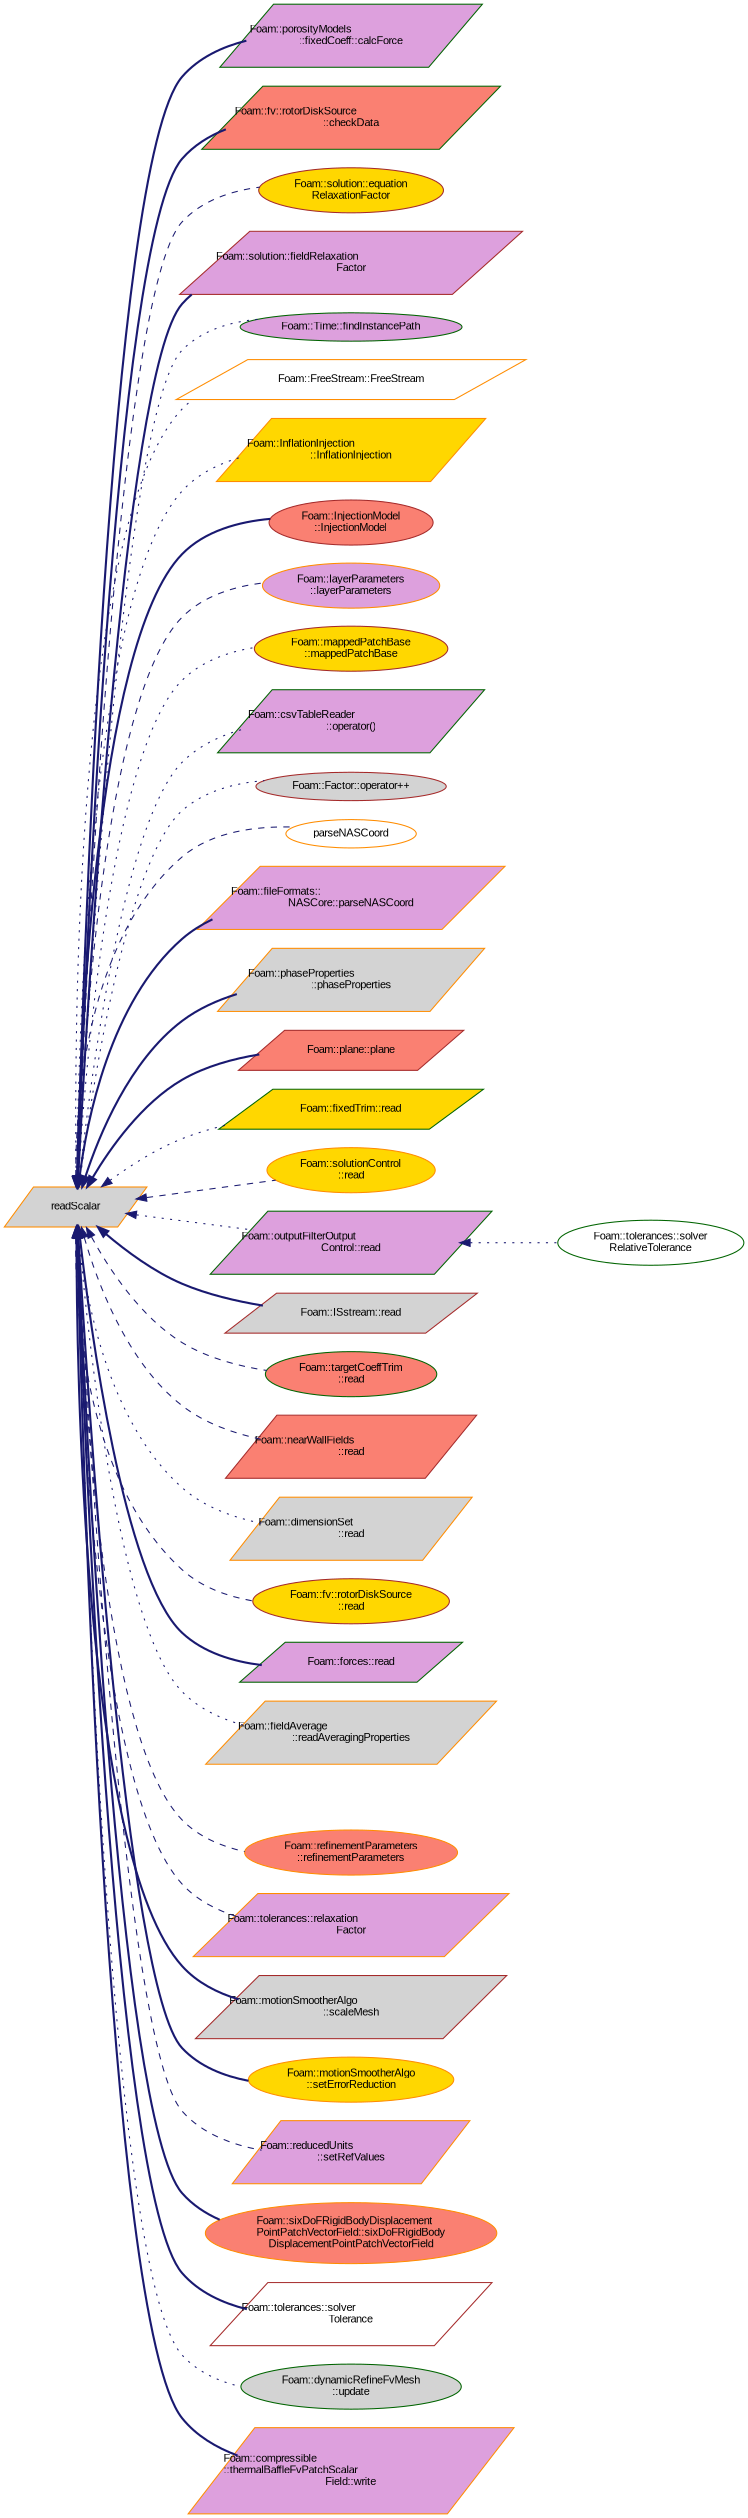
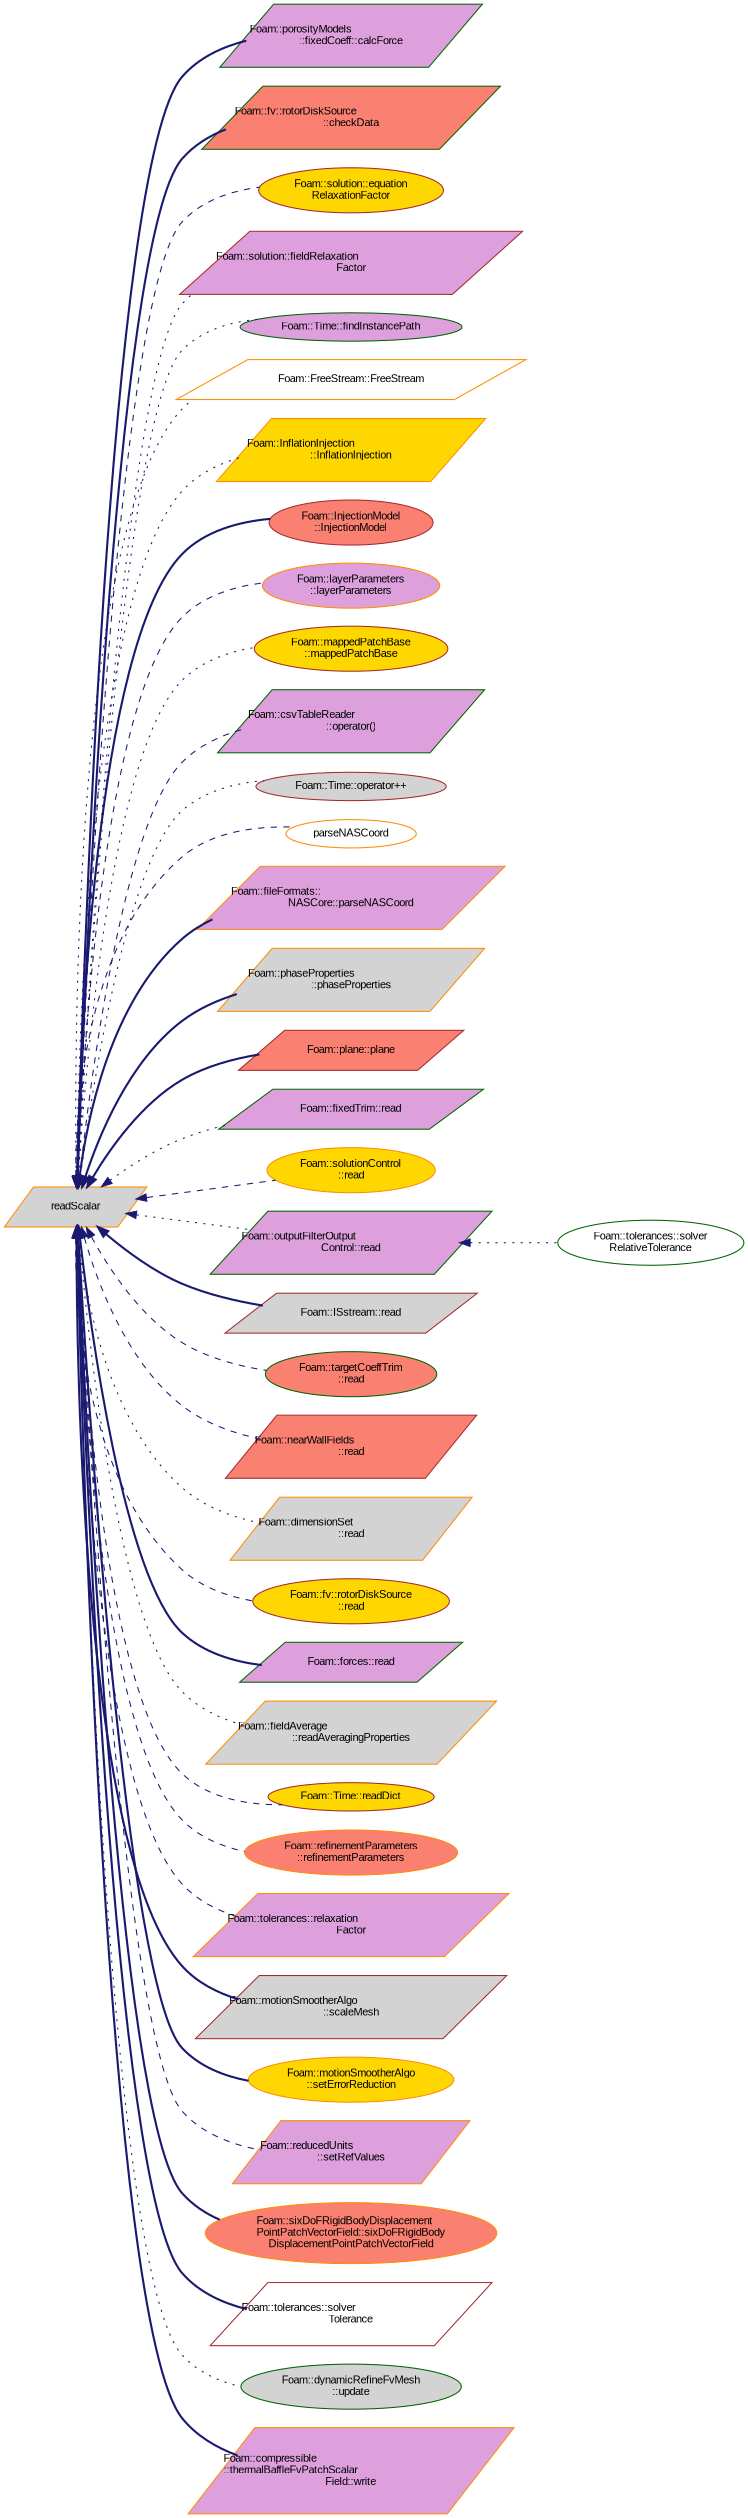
edge "Foam::solution::fieldRelaxation Factor" -> "readScalar": style bold -> dotted
node "Foam::Factor::operator++": label "Foam::Factor::operator++" -> "Foam::Time::operator++"
edge "Foam::csvTableReader ::operator()" -> "readScalar": style dotted -> dashed
node "Foam::fixedTrim::read": fillcolor gold -> plum
node "Foam::Time::readDict": added
